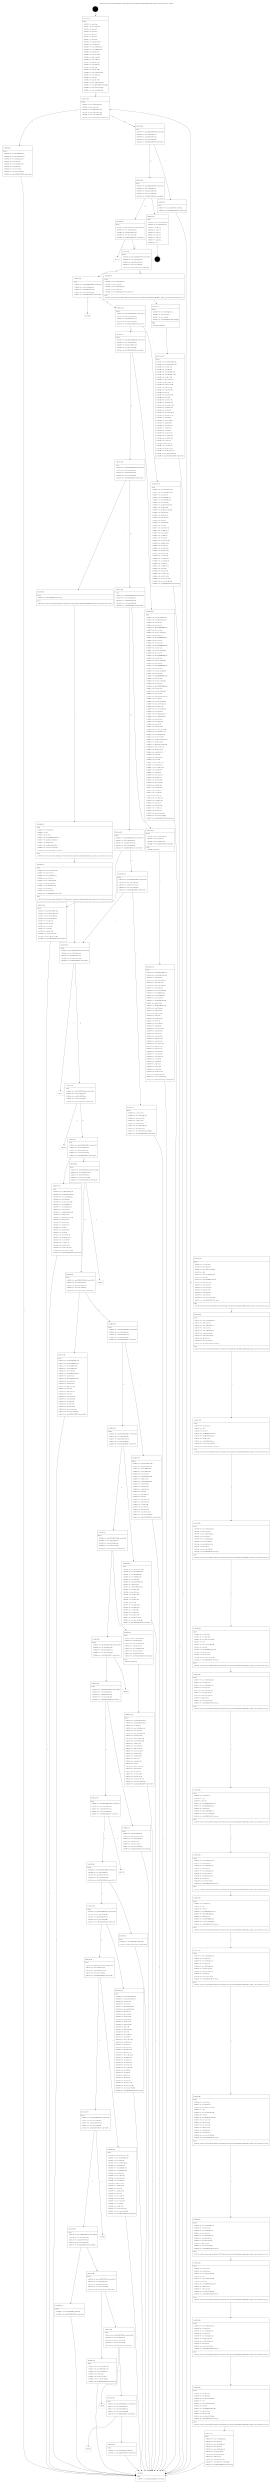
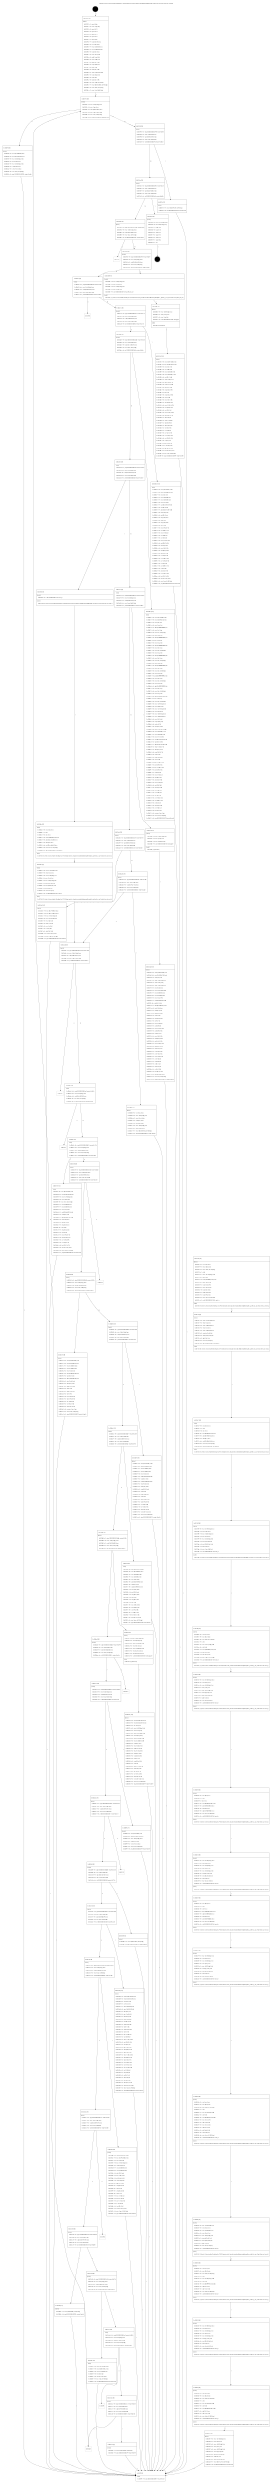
edge "0x4037f9 [5]" -> "0x402973 [29]": now "0x402cd8" -> "0x402973 [29]"
